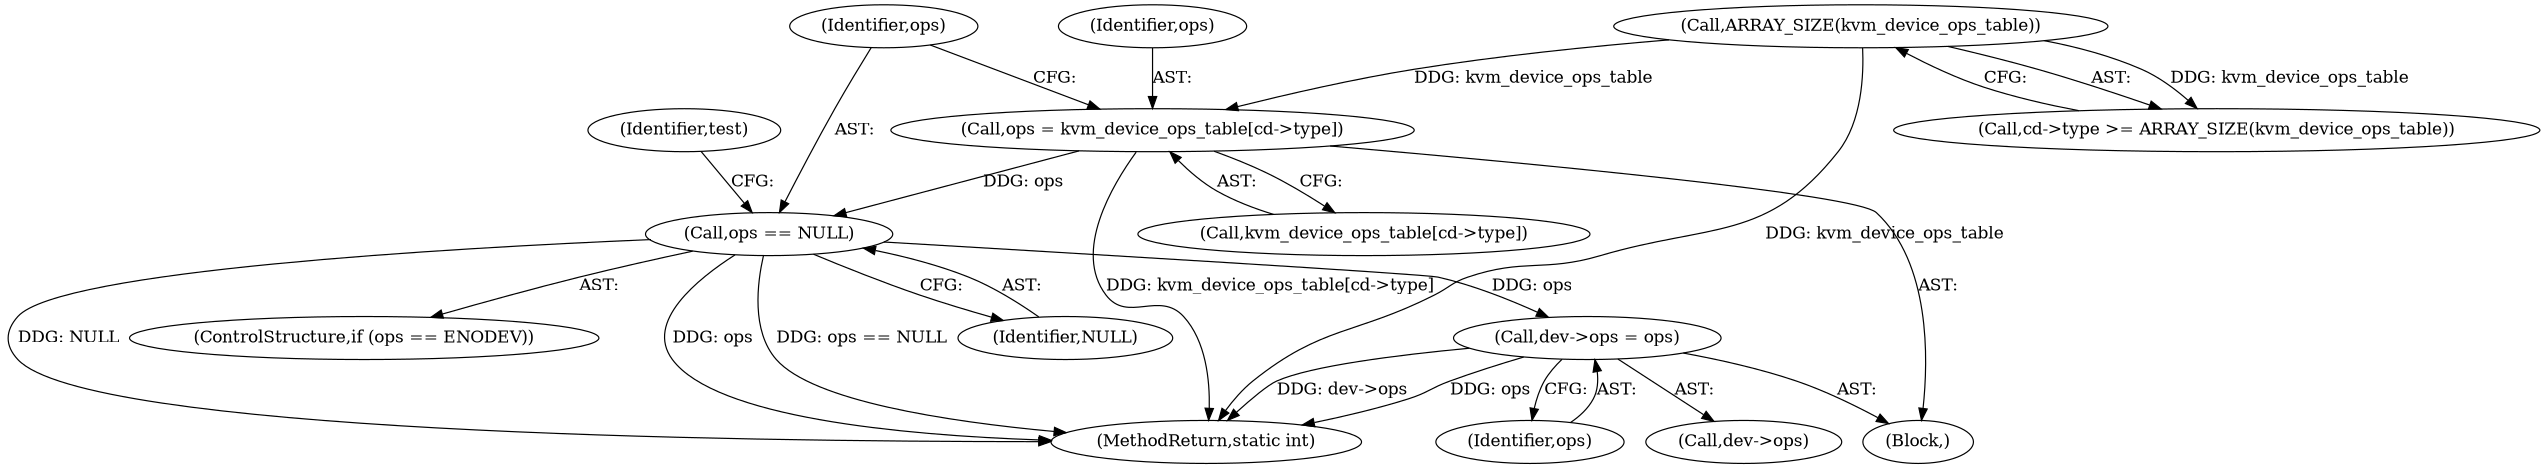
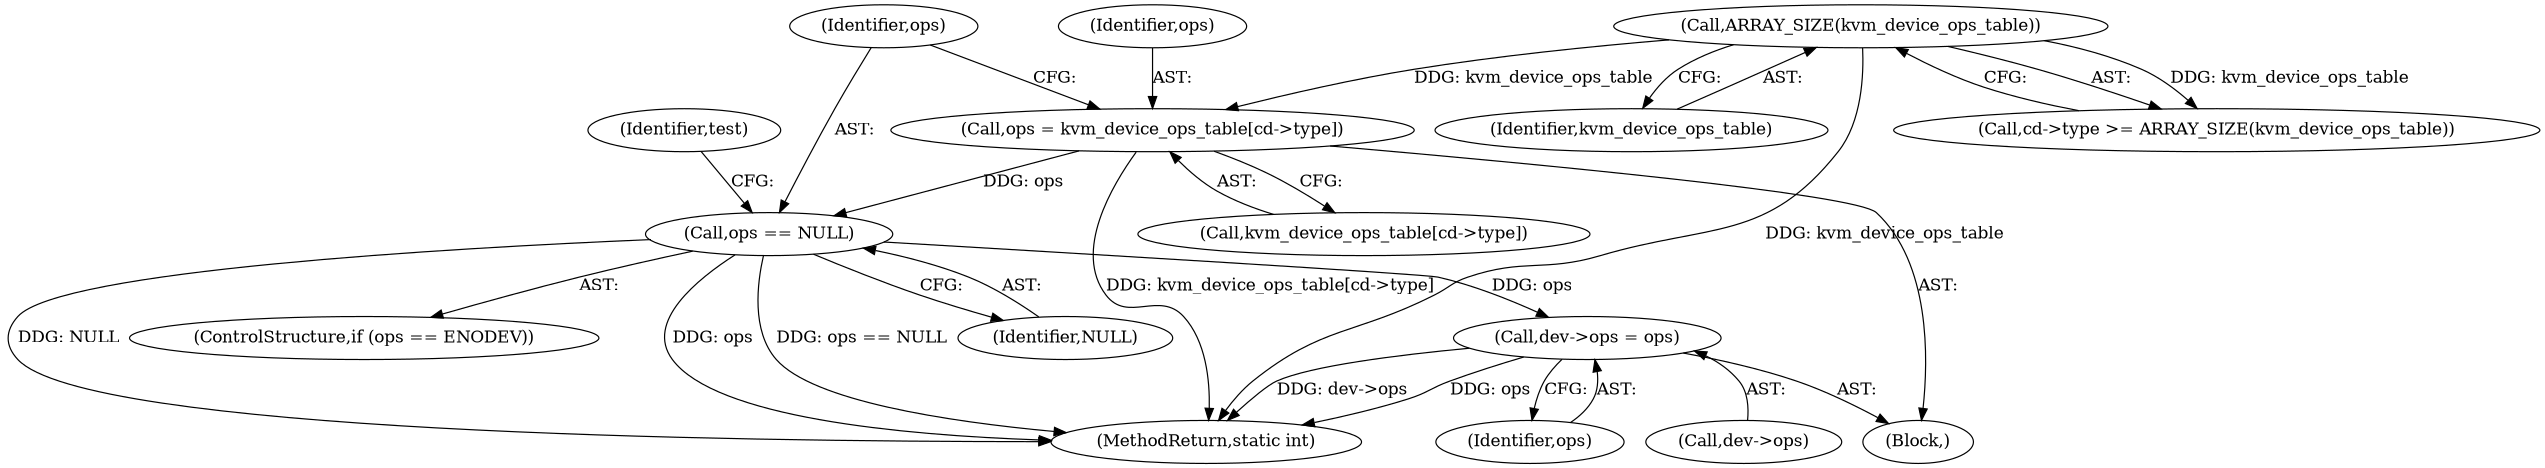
node "(Identifier,kvm_device_ops_table)": added
edge "(Call,dev->ops = ops)" -> "(Call,dev->ops)": reversed
